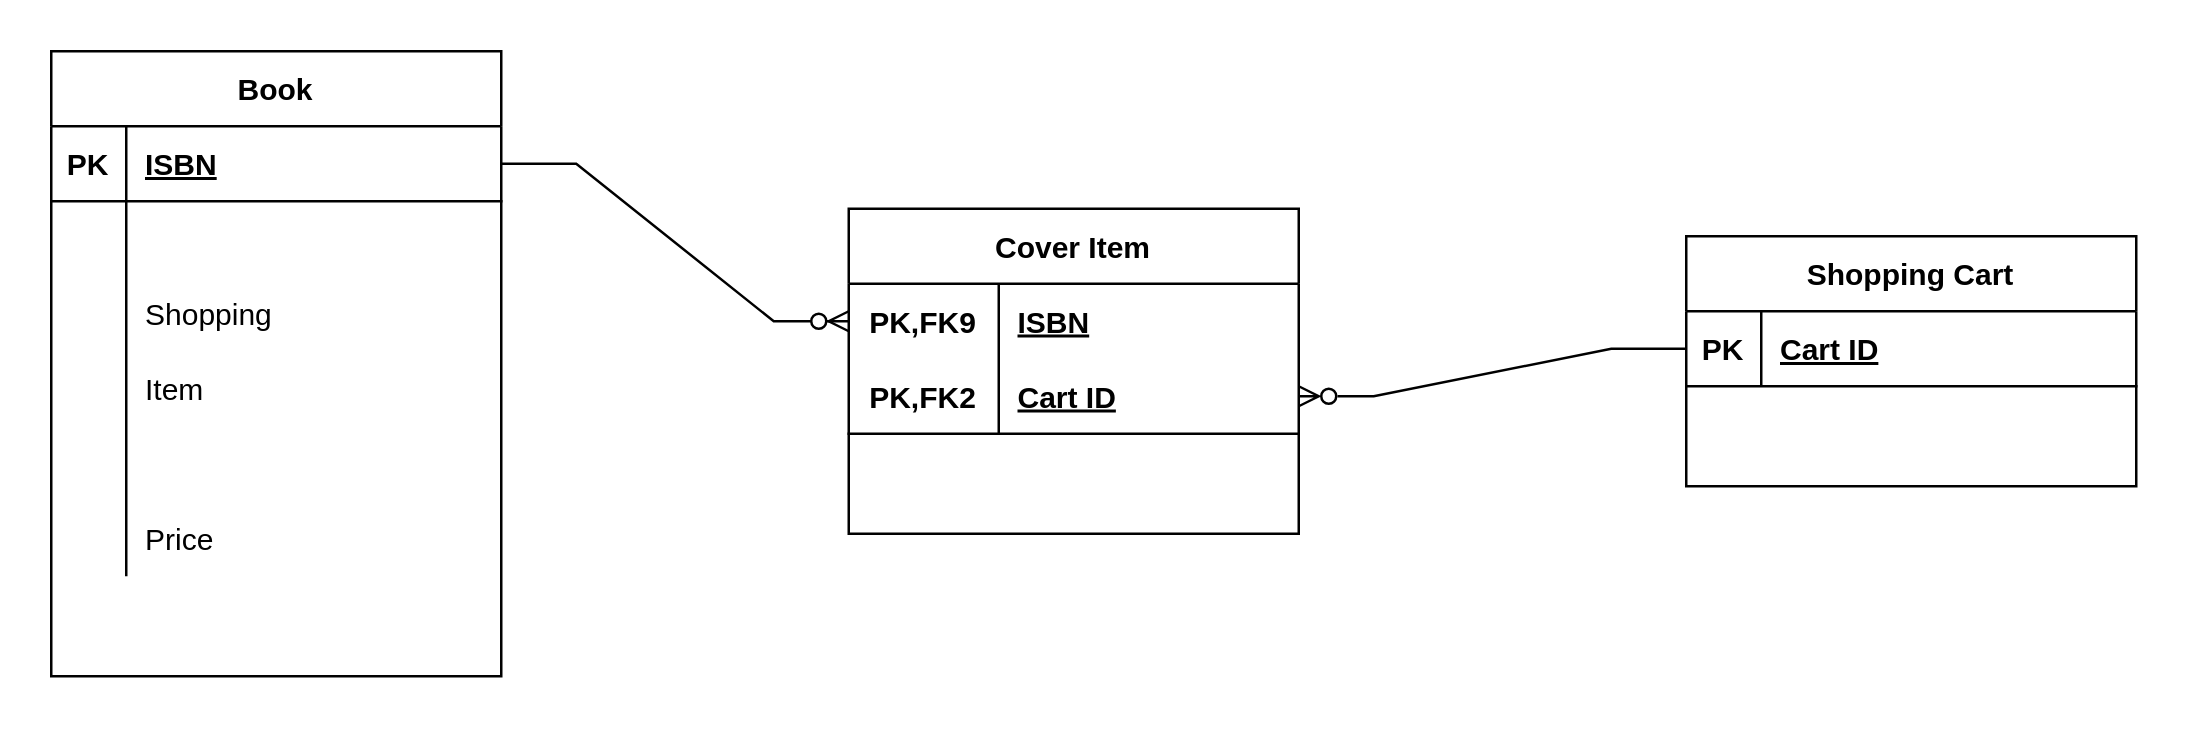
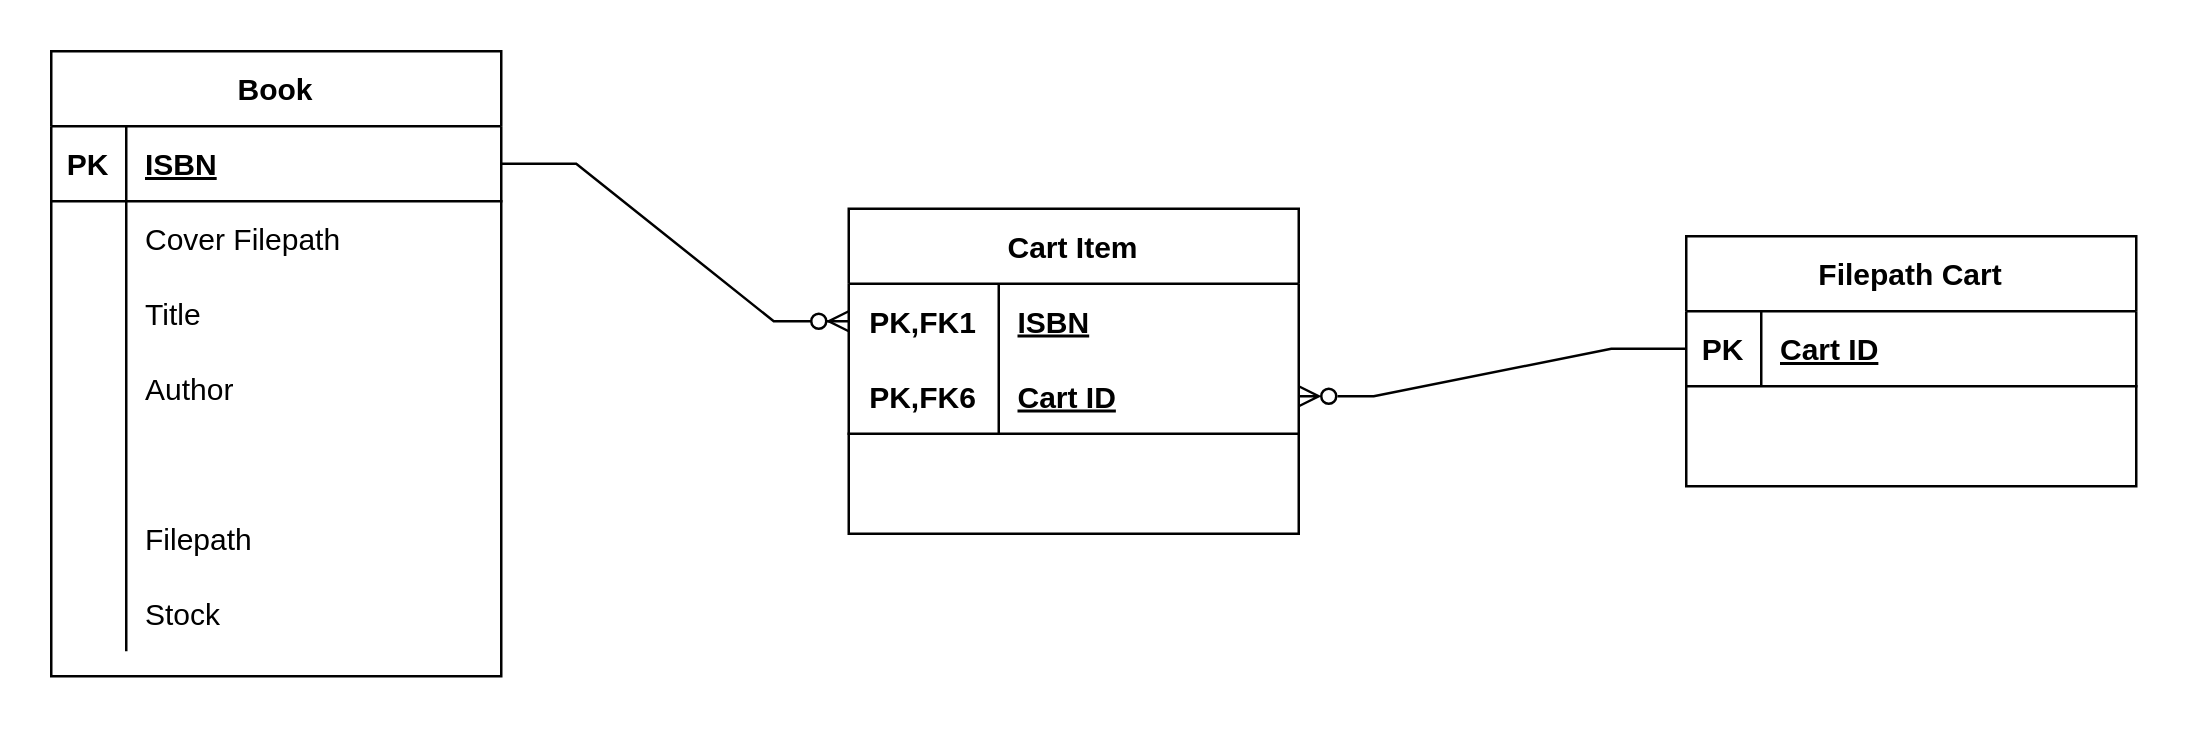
node "Cover Filepath": added
node "Cover Item": label "Cover Item" -> "Cart Item"
node "Shopping Cart": label "Shopping Cart" -> "Filepath Cart"
node "Shopping": label "Shopping" -> "Title"
node "PK,FK9": label "PK,FK9" -> "PK,FK1"
node "Item": label "Item" -> "Author"
node "PK,FK2": label "PK,FK2" -> "PK,FK6"
node "Price": label "Price" -> "Filepath"
node "Stock": added
